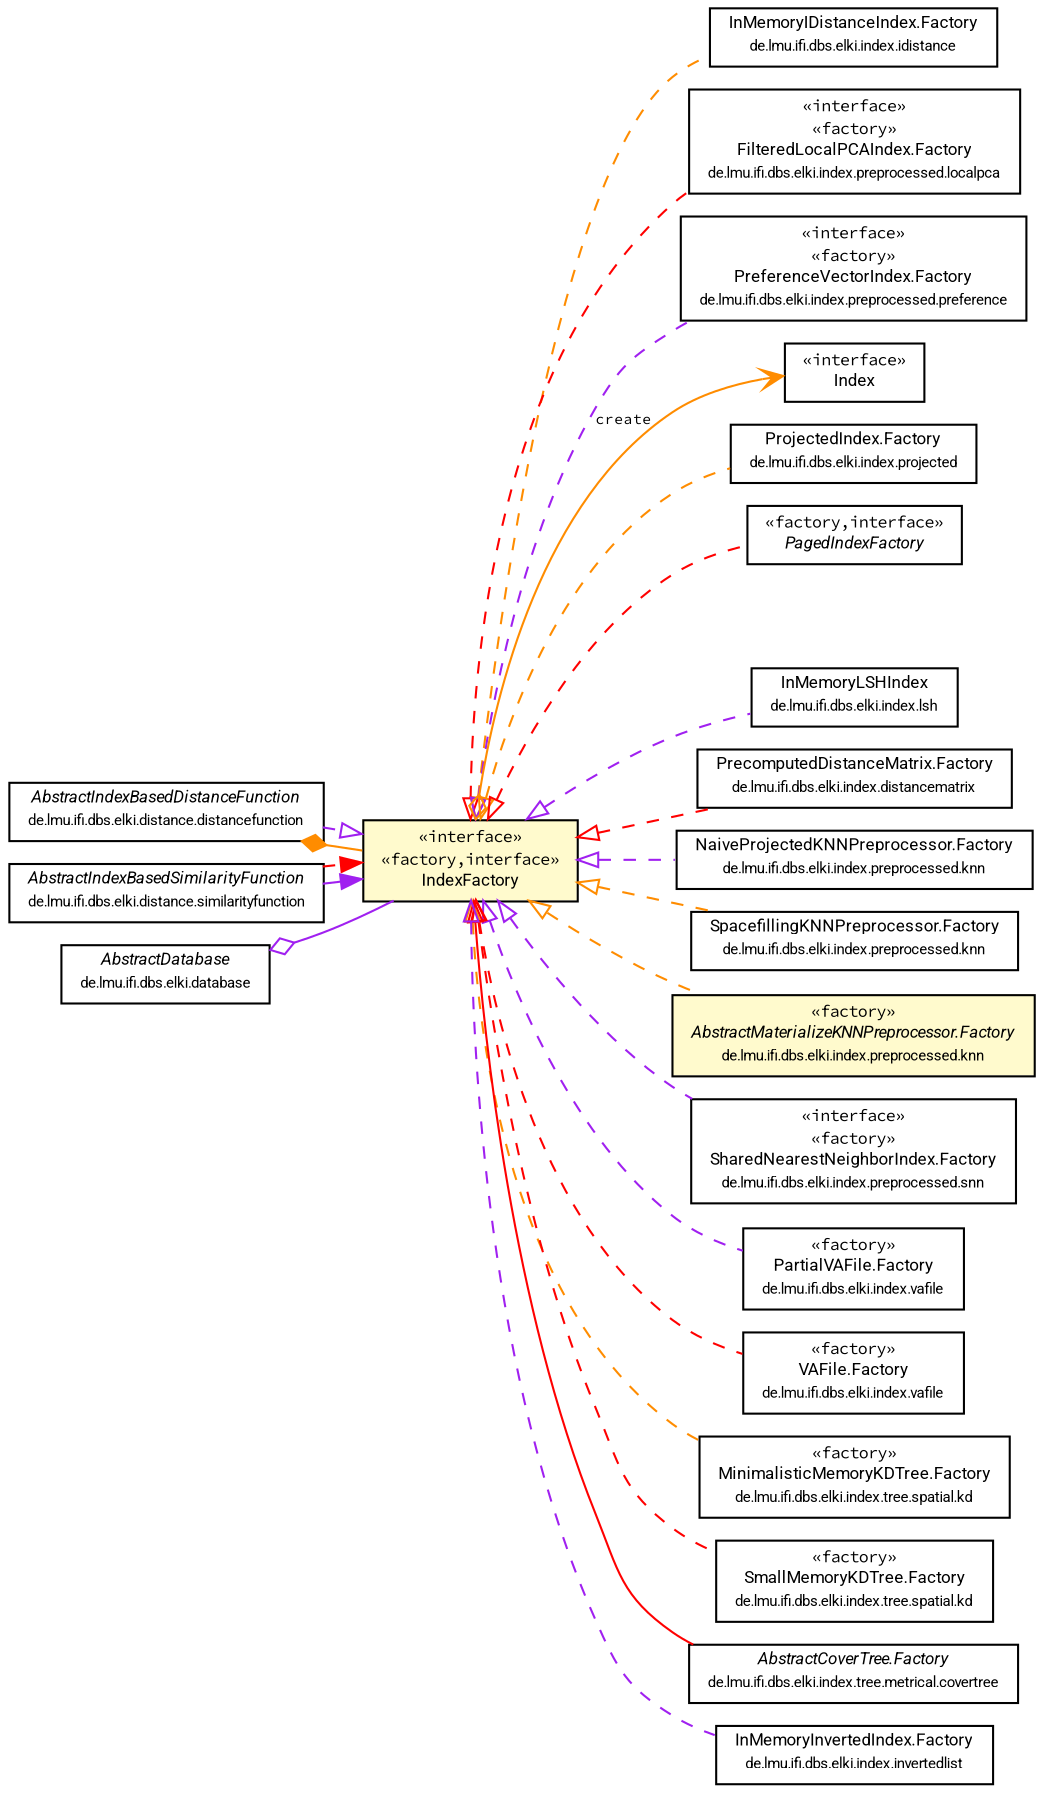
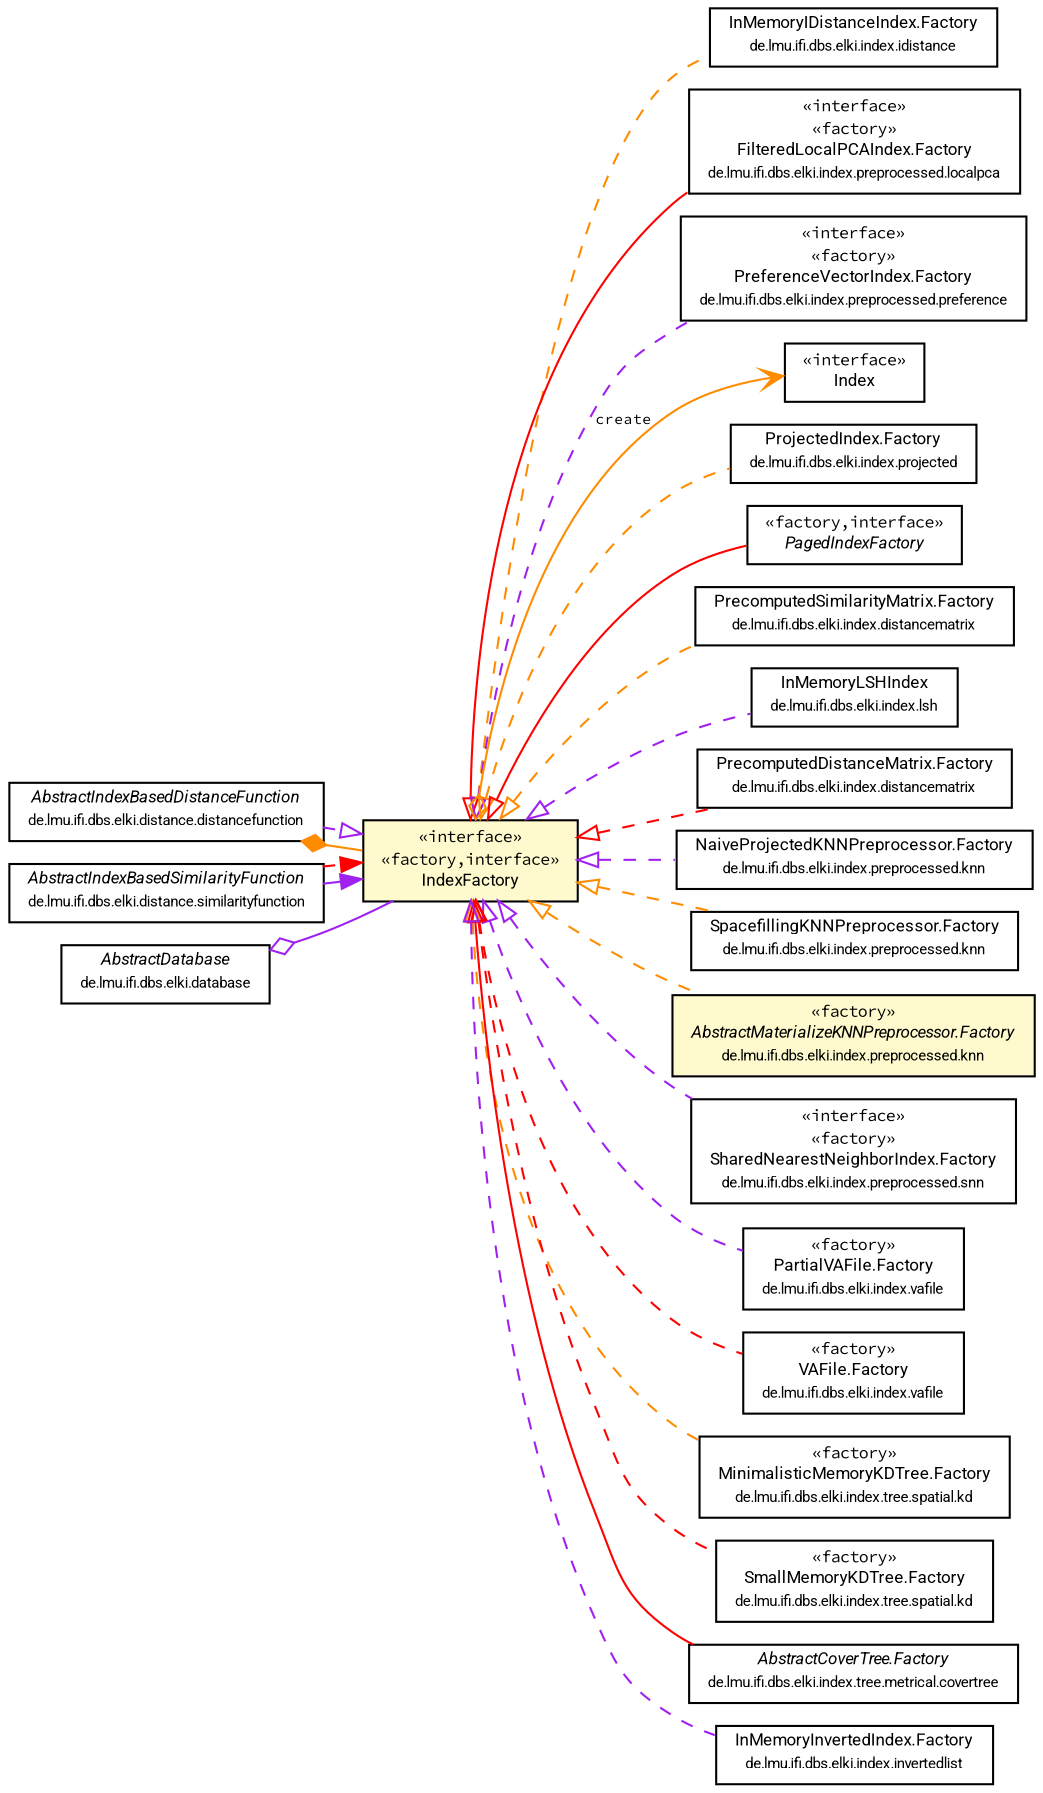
edge "FilteredLocalPCAIndex.Factory" -> "IndexFactory": style dashed -> solid
node "PrecomputedSimilarityMatrix.Factory": added
edge "PagedIndexFactory" -> "IndexFactory": style dashed -> solid
